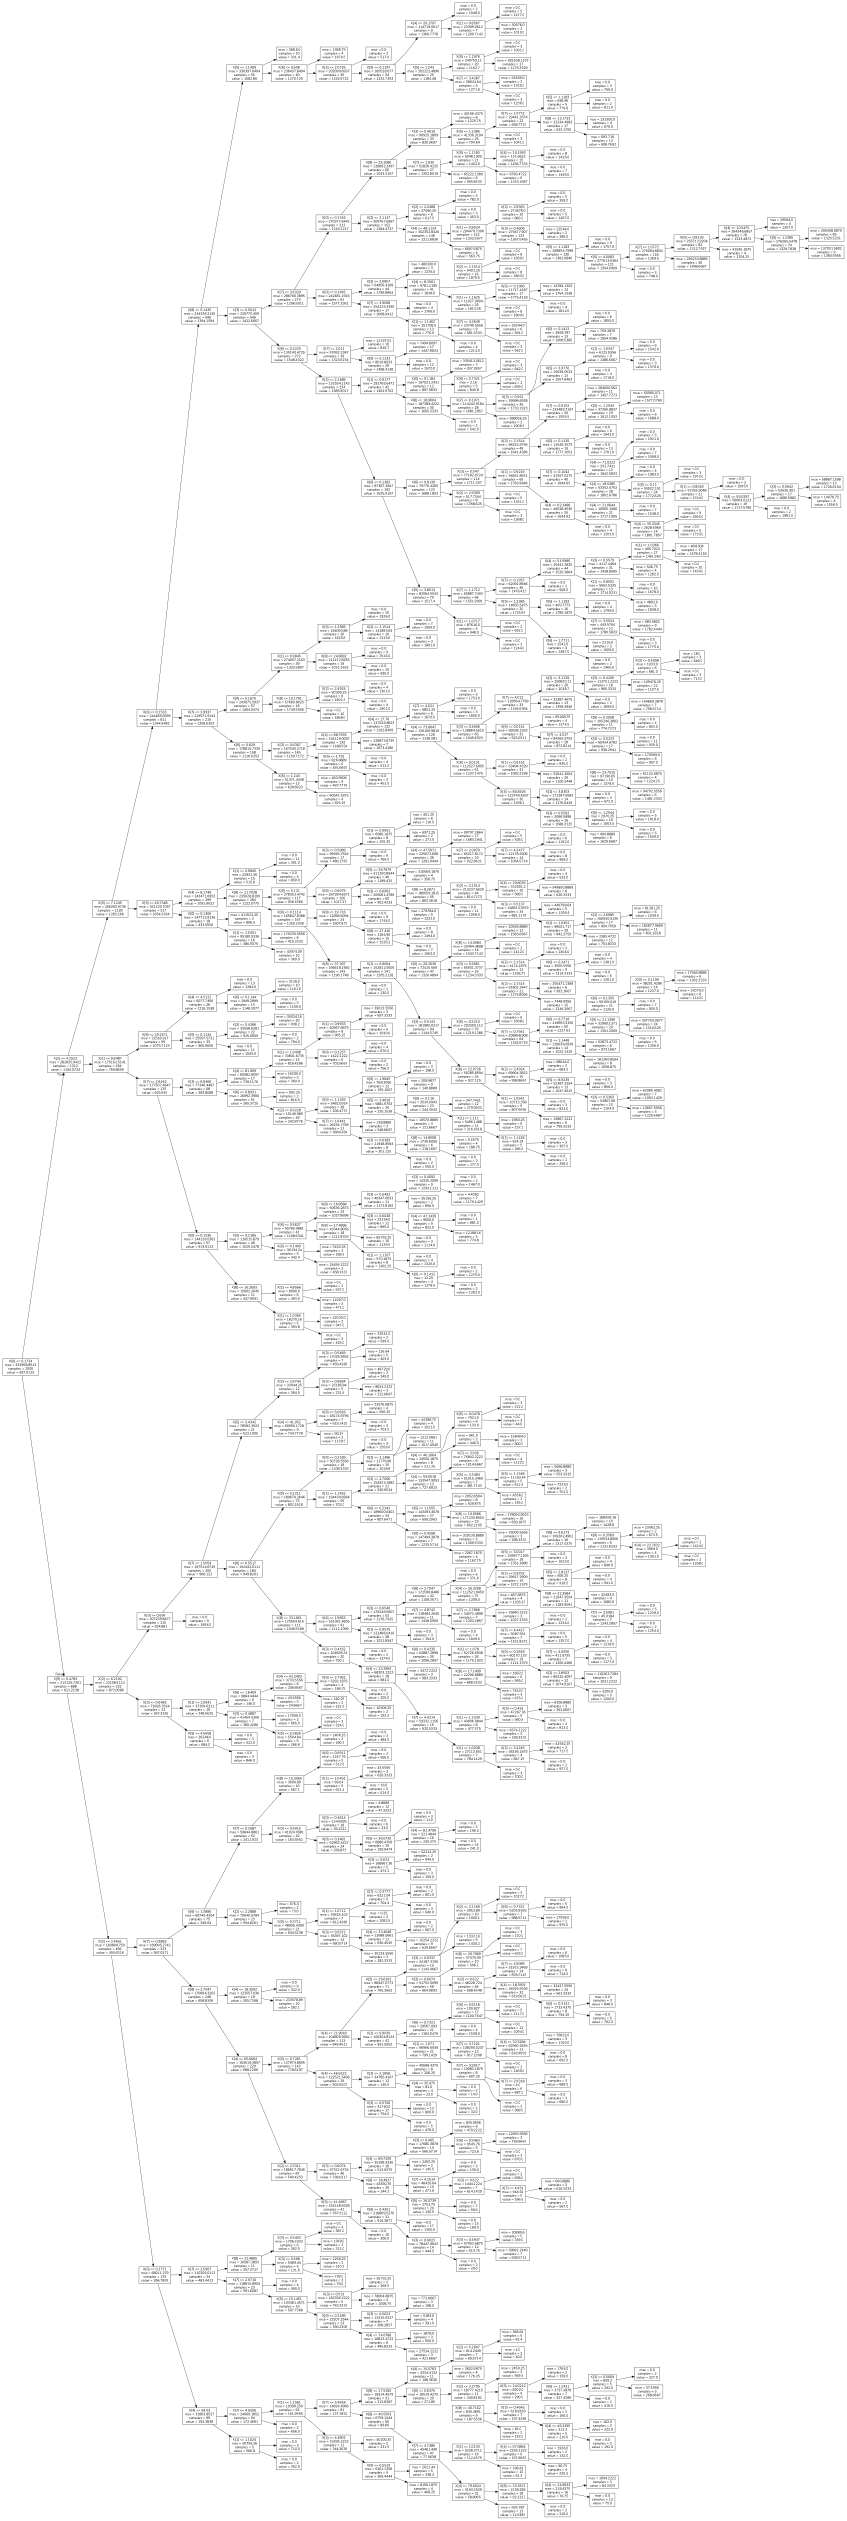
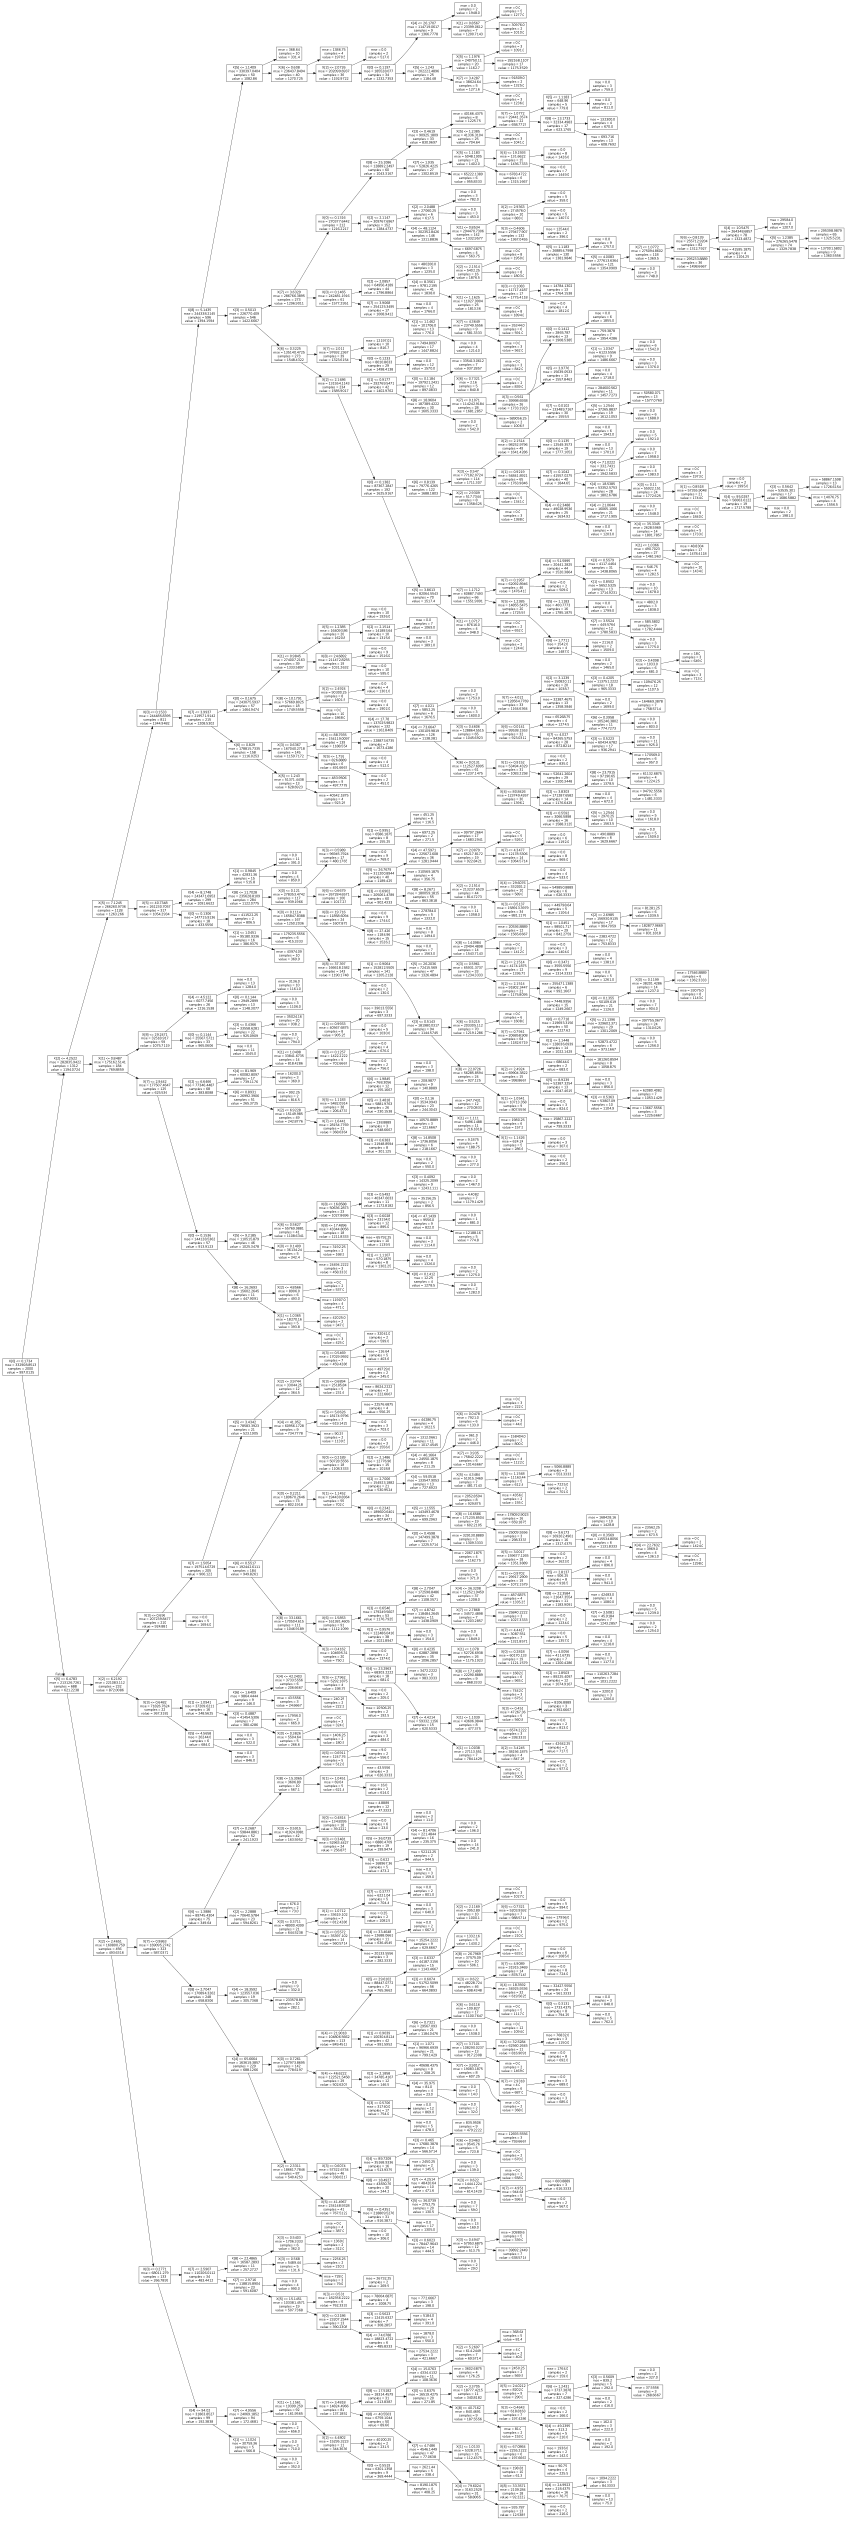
edge "X[4] <= 8.3561 mse = 9781.2195 samples = 41 value = 1838.0" -> "mse = 0.0 samples = 8 value = 1803.0": now "X[4] <= 8.3561 mse = 9781.2195 samples = 41 value = 1838.0" -> "X[2] <= 2.1514 mse = 5402.25 samples = 16 value = 1876.5"
edge "X[5] <= 3.4818 mse = 5881.9763 samples = 26 value = 230.1538" -> "X[0] <= 0.116 mse = 3534.9943 samples = 23 value = 244.3043": removed
edge "mse = 961.0 samples = 2 value = 446.0" -> "mse = 158404.0 samples = 2 value = 800.0": now "X[7] <= 3.935 mse = 75842.2222 samples = 6 value = 1014.6667" -> "mse = 158404.0 samples = 2 value = 800.0"
edge "X[0] <= 0.6375 mse = 16519.4275 samples = 20 value = 271.85" -> "X[8] <= 40.7162 mse = 840.4691 samples = 9 value = 187.5556": added
